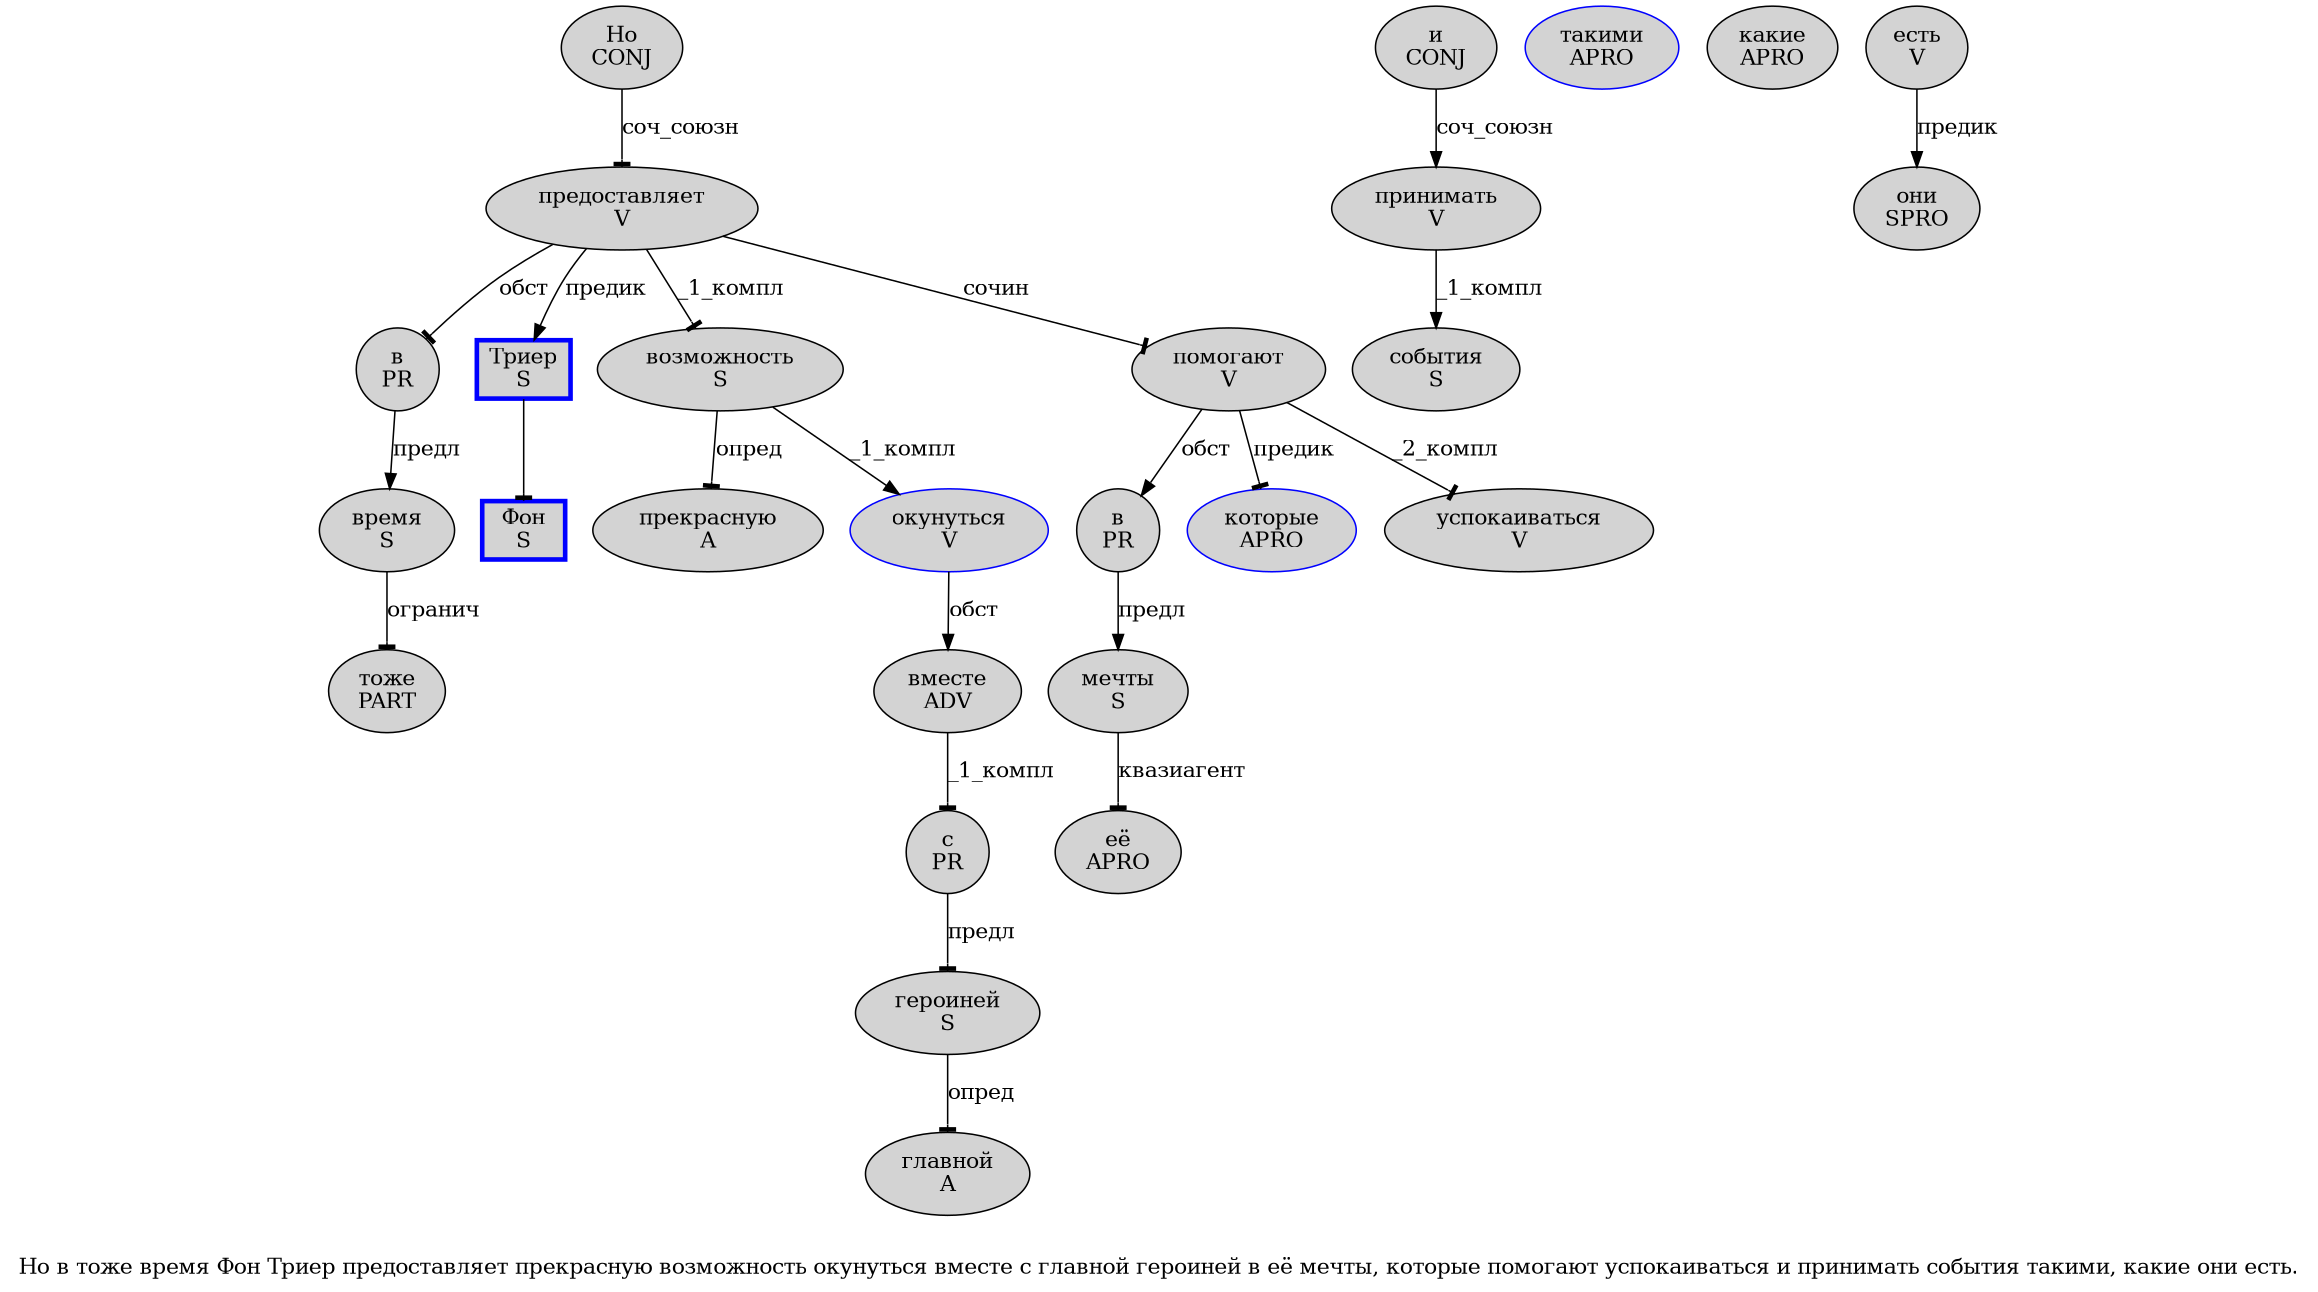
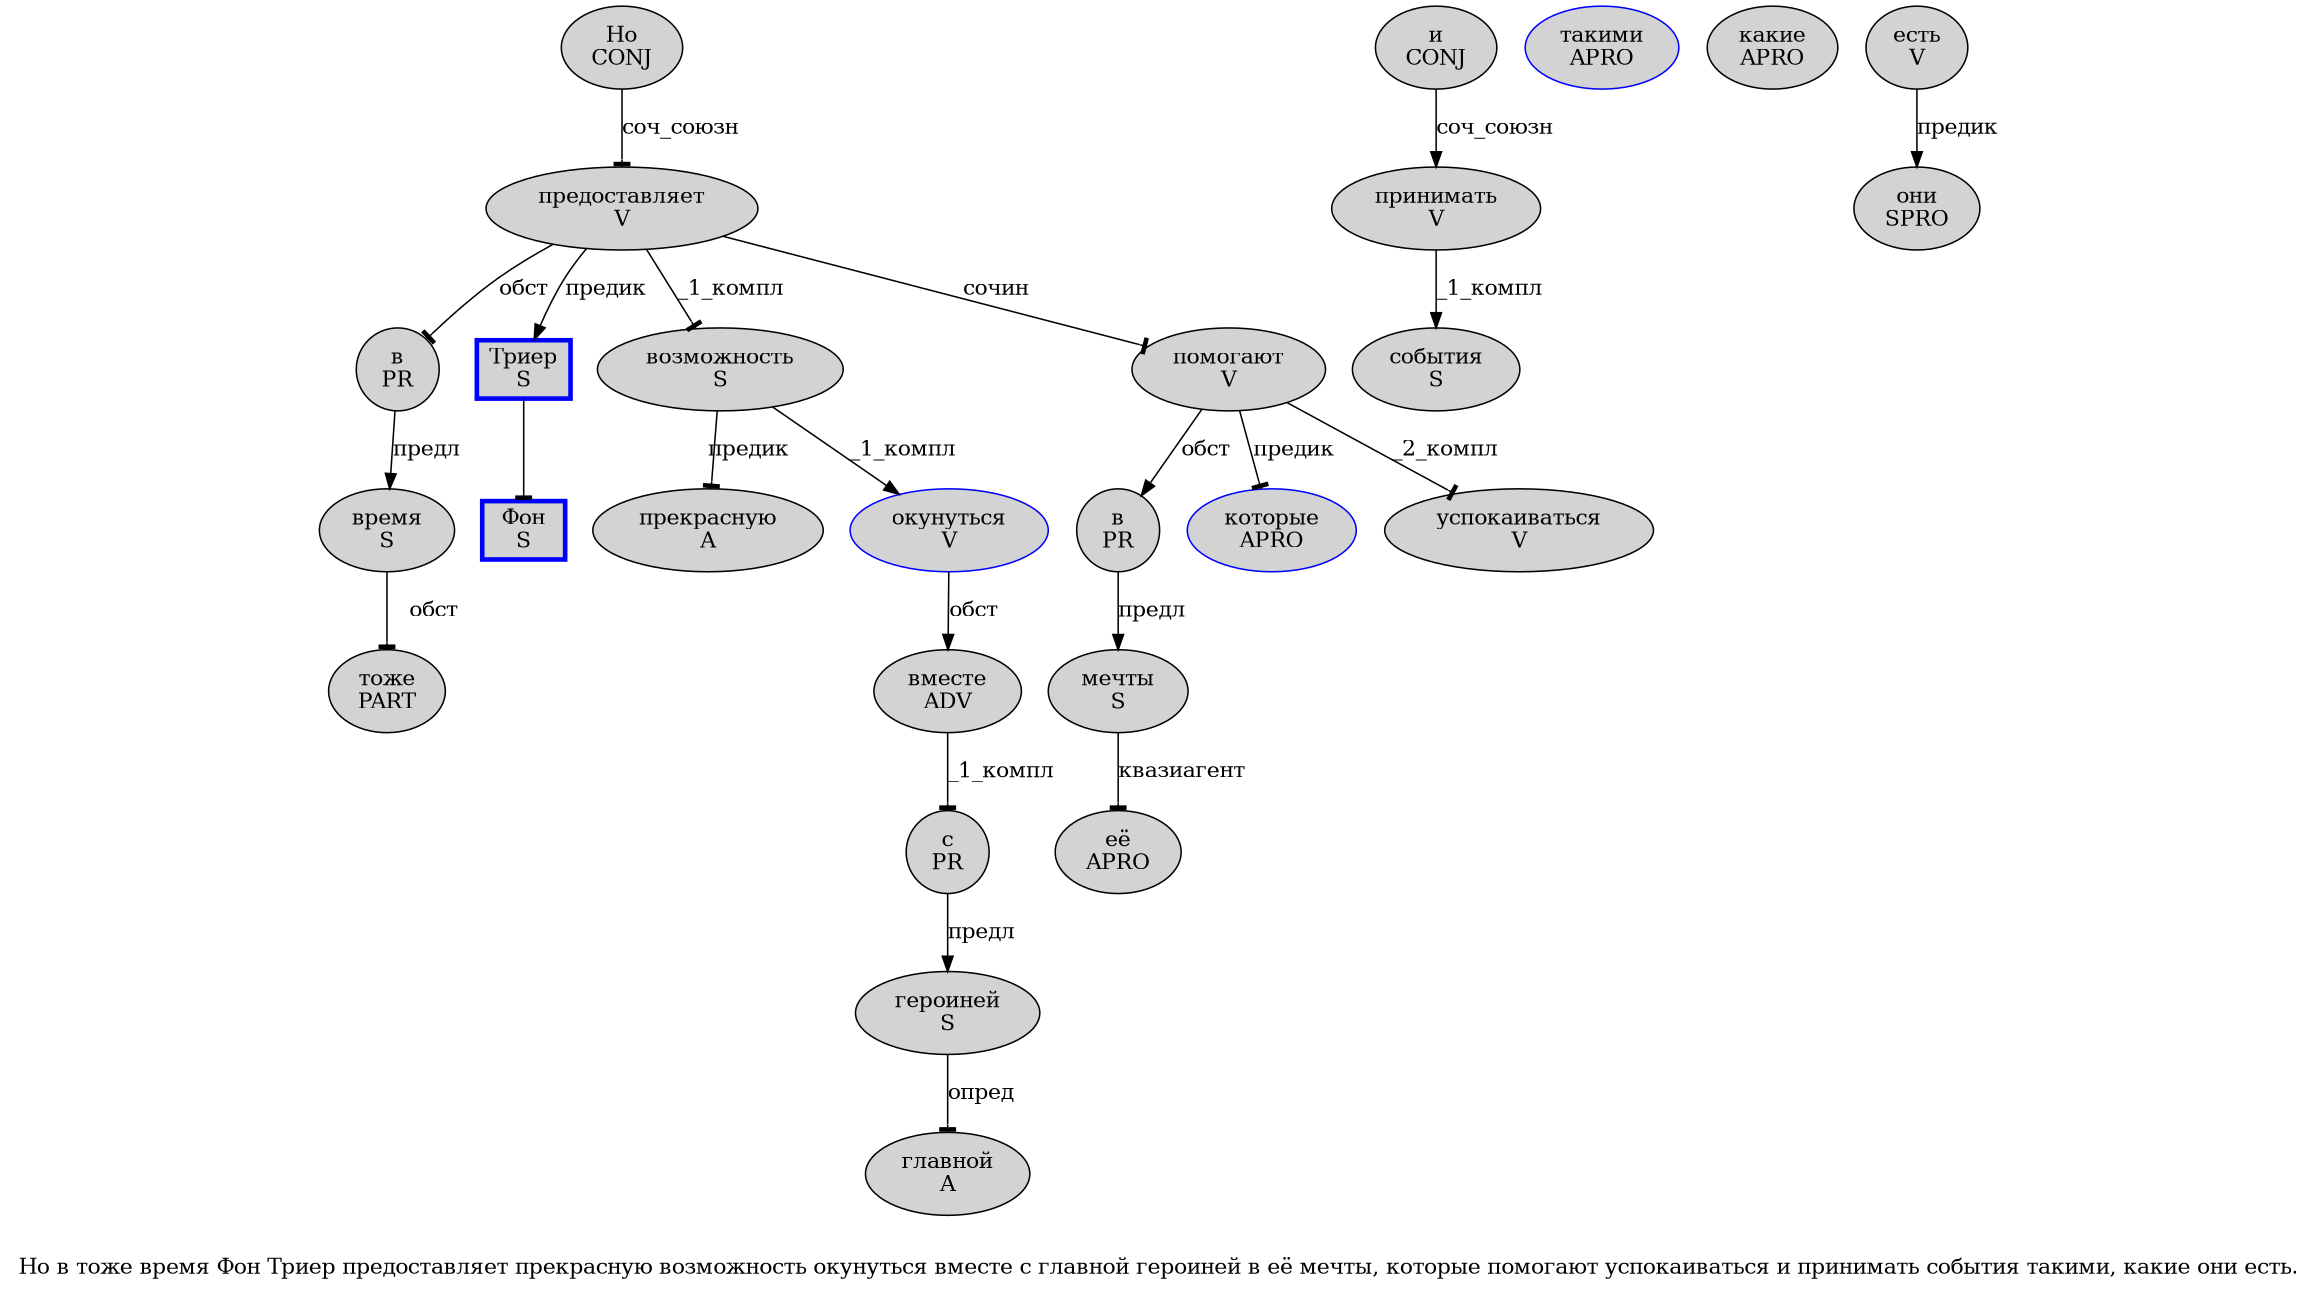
edge "возможность S" -> "прекрасную A": label "опред" -> "предик"
edge "время S" -> "тоже PART": label "огранич" -> "обст"
edge "с PR" -> "героиней S": arrowhead tee -> normal
